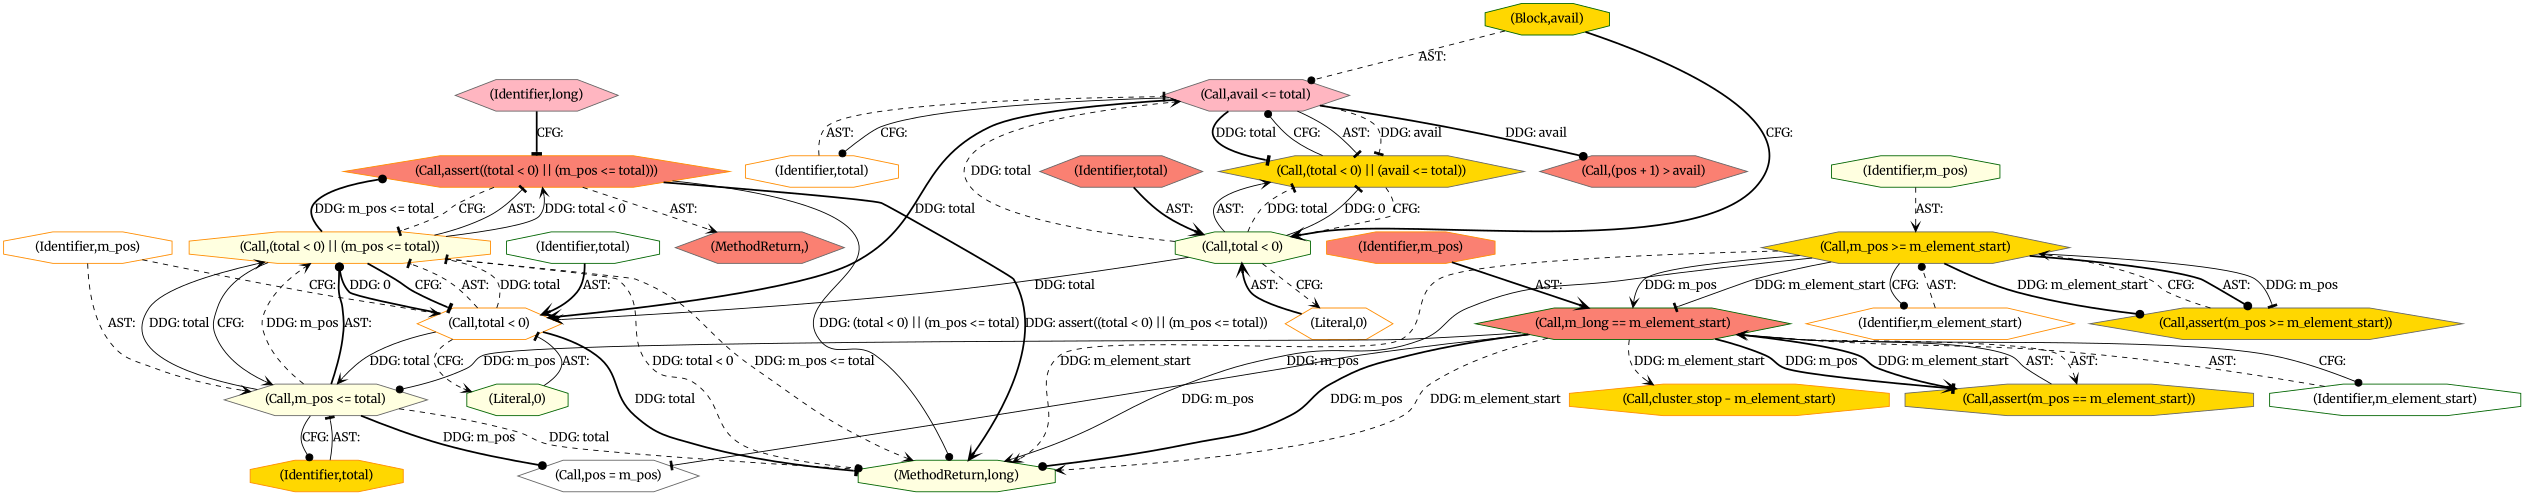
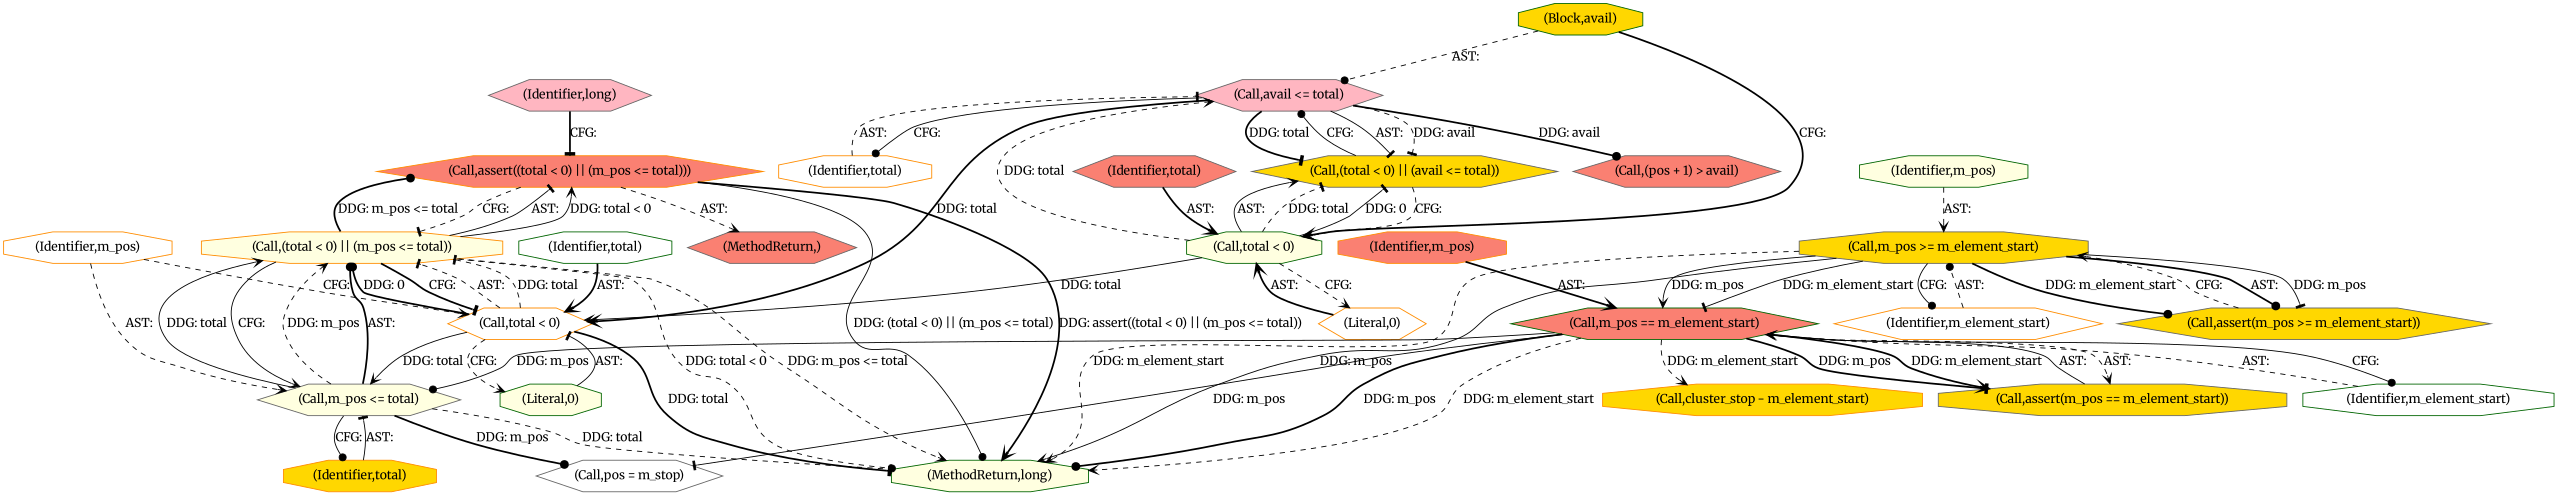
node "(Call,m_pos >= m_element_start)": shape hexagon -> octagon
node "(Call,m_long == m_element_start)": label "(Call,m_long == m_element_start)" -> "(Call,m_pos == m_element_start)"
node "(Call,pos = m_pos)": label "(Call,pos = m_pos)" -> "(Call,pos = m_stop)"
